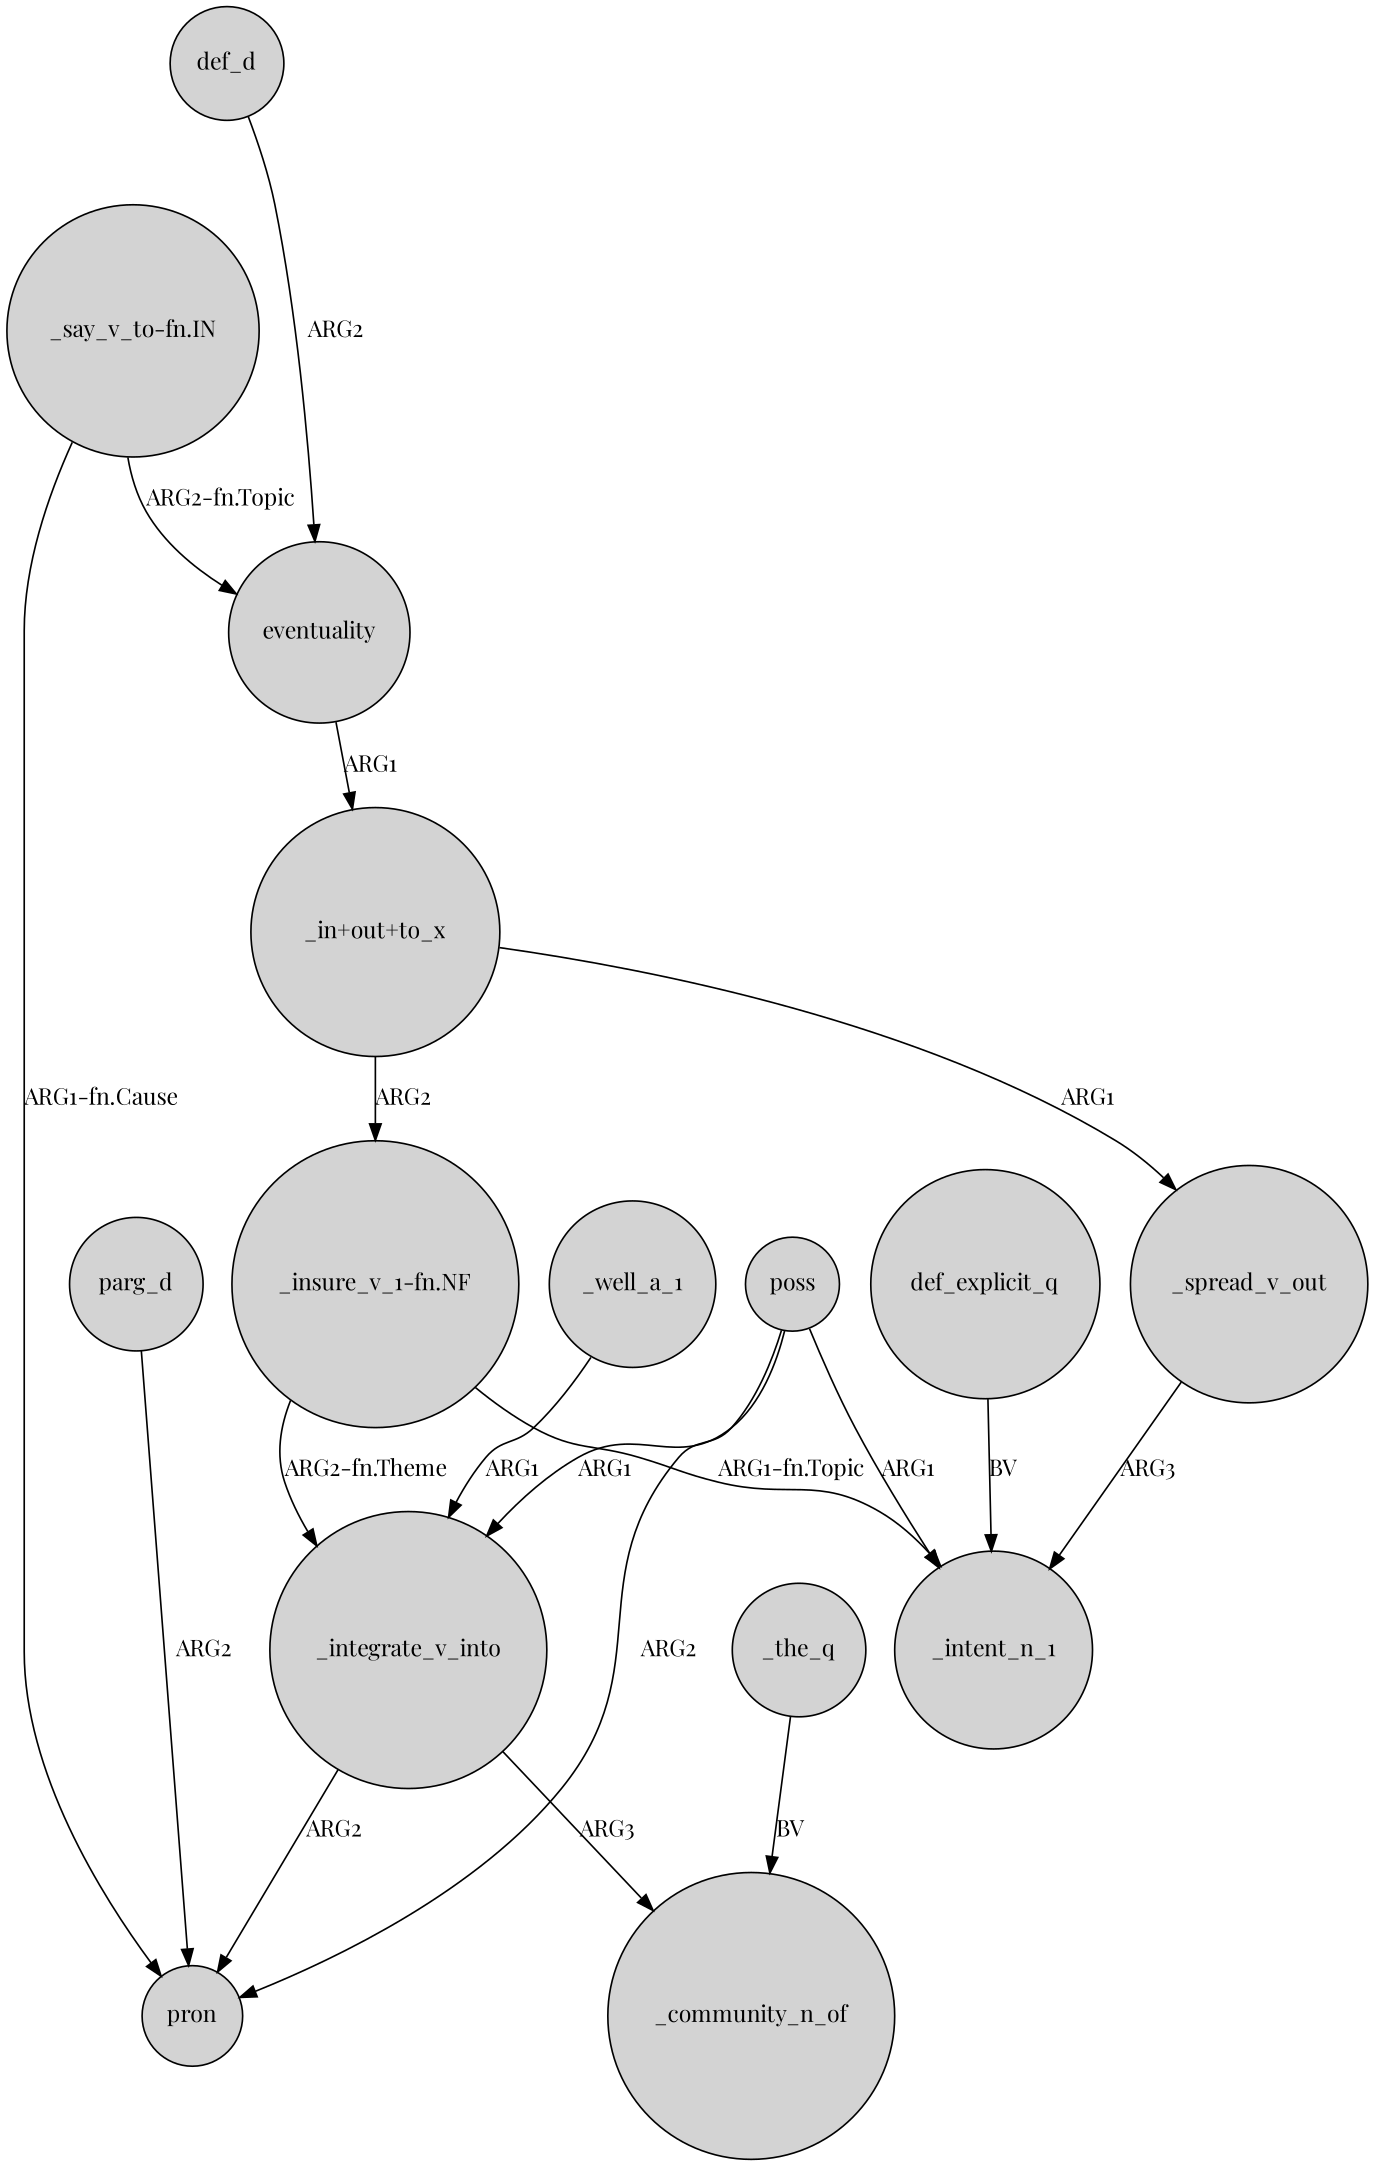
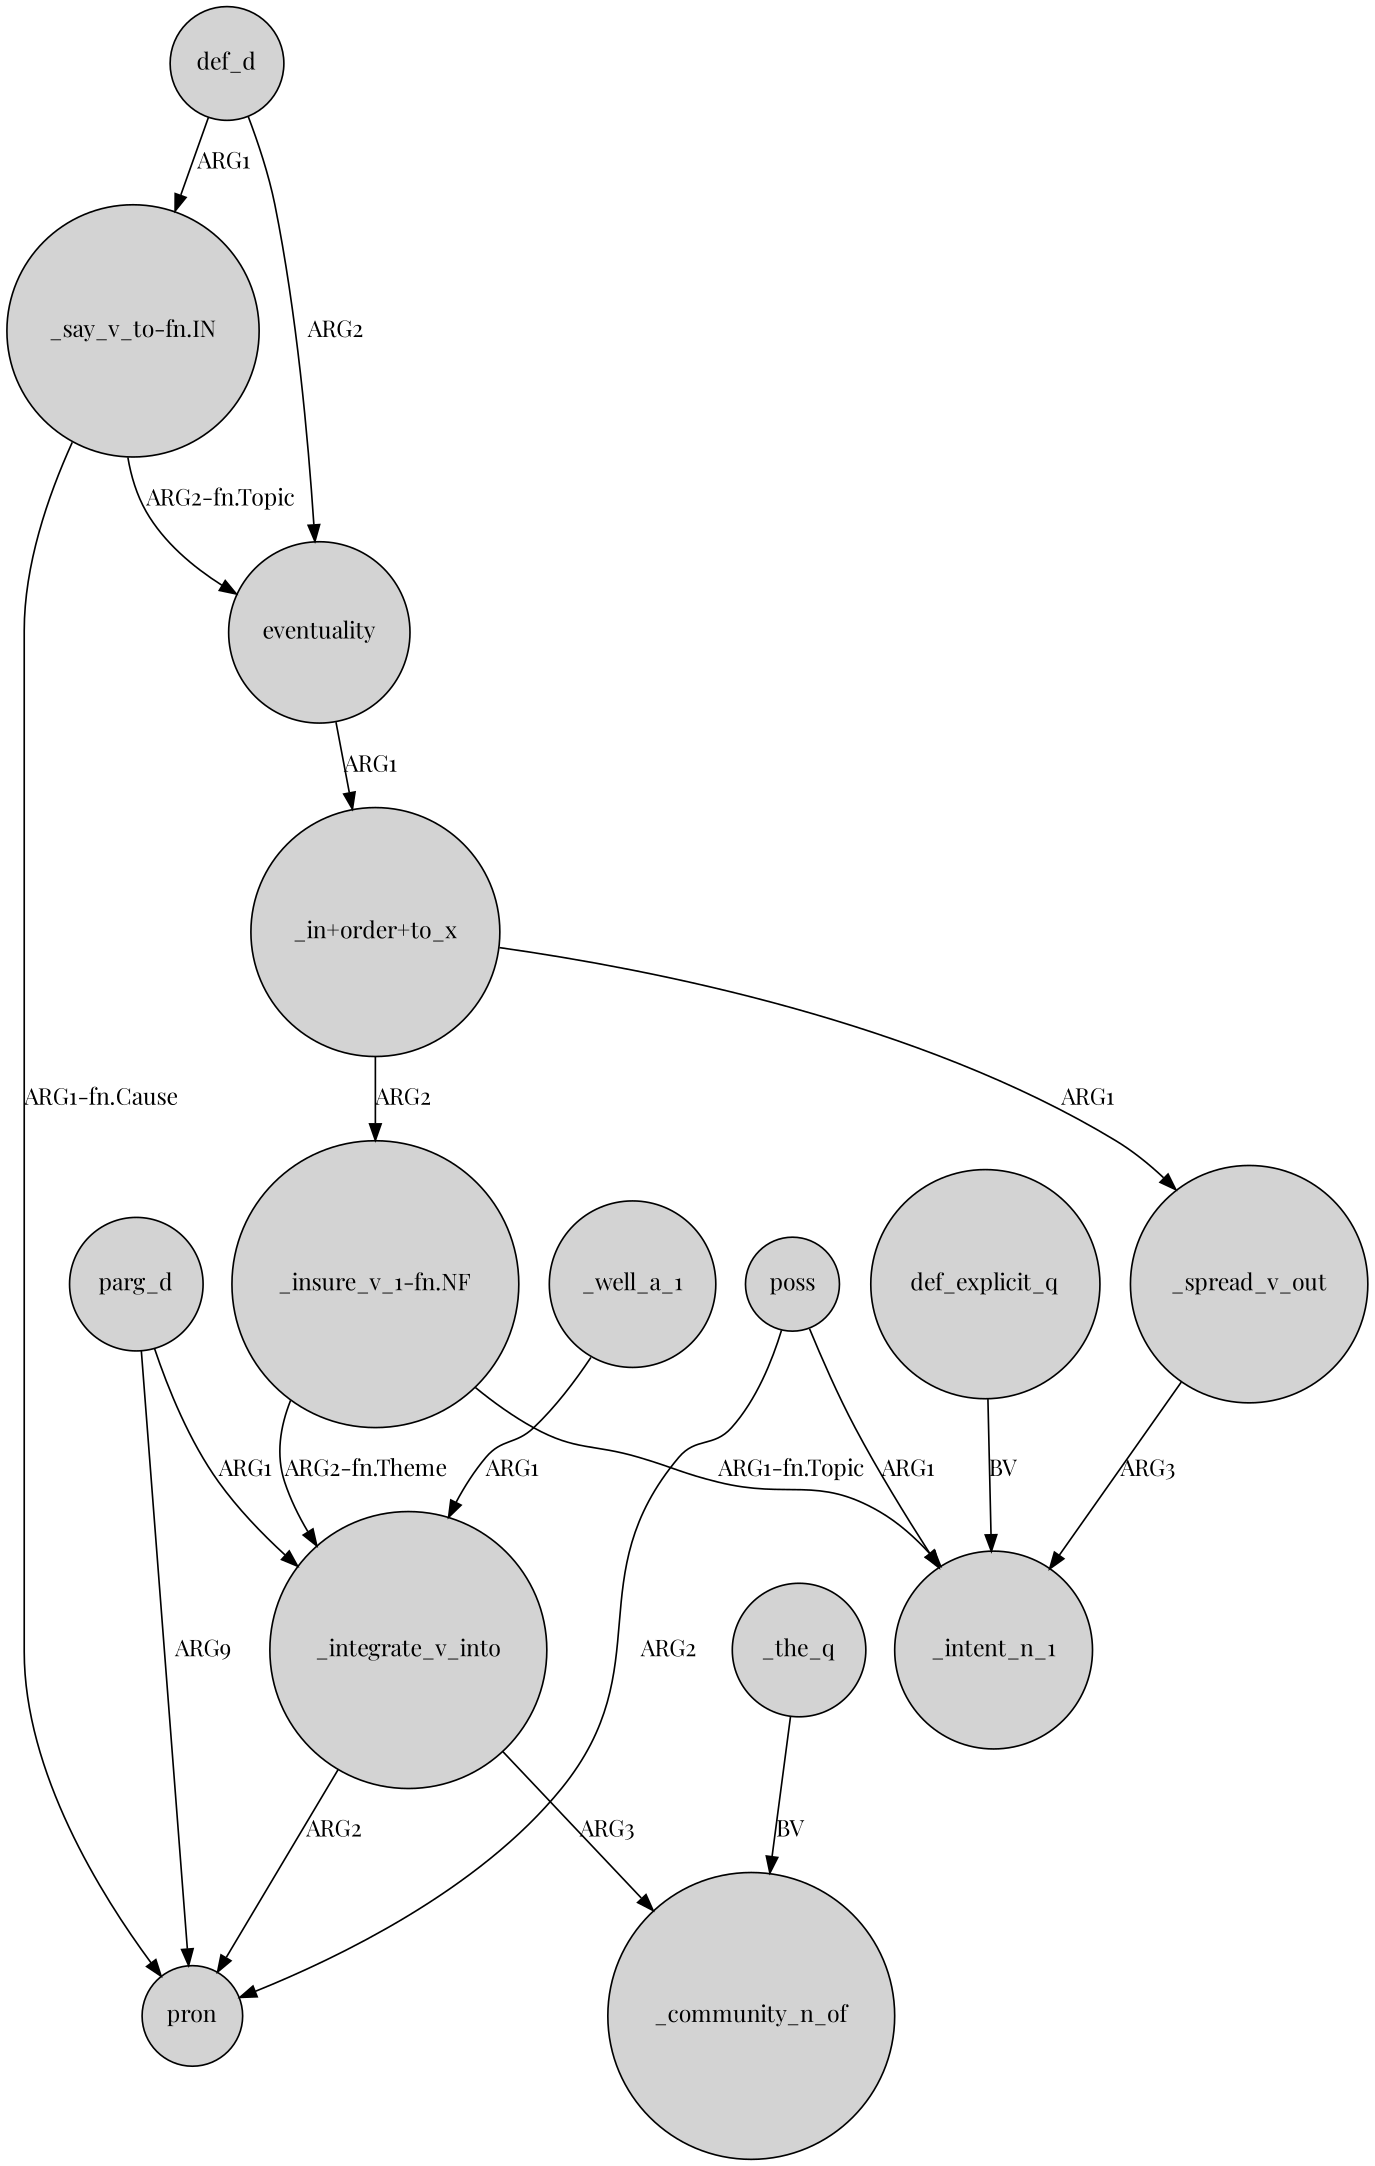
edge "def_d" -> "_say_v_to-fn.IN": added, label "ARG1"
node "_in+out+to_x": label "_in+out+to_x" -> "_in+order+to_x"
edge "poss" -> "_integrate_v_into": now "parg_d" -> "_integrate_v_into"
edge "parg_d" -> "pron": label "ARG2" -> "ARG9"
